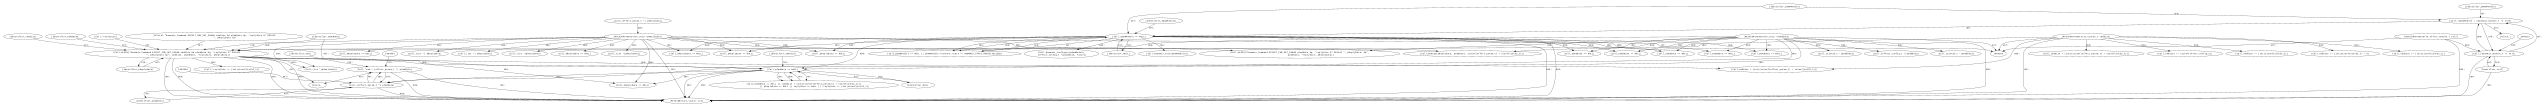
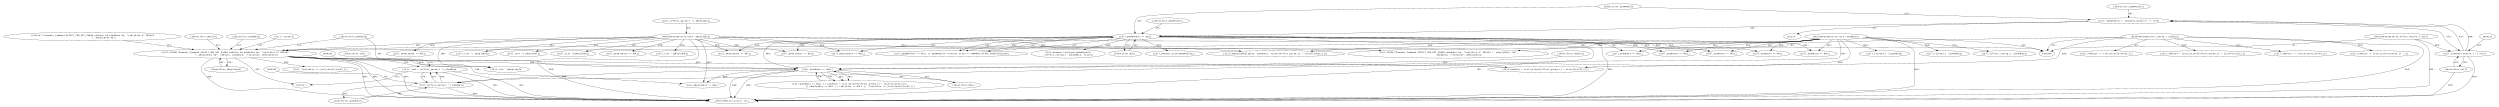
node "(Call,*replySize)": label "(Call,*replySize)" -> "(Call,*context)"
node "(Call,cmdSize != sizeof(effect_config_t))": removed
